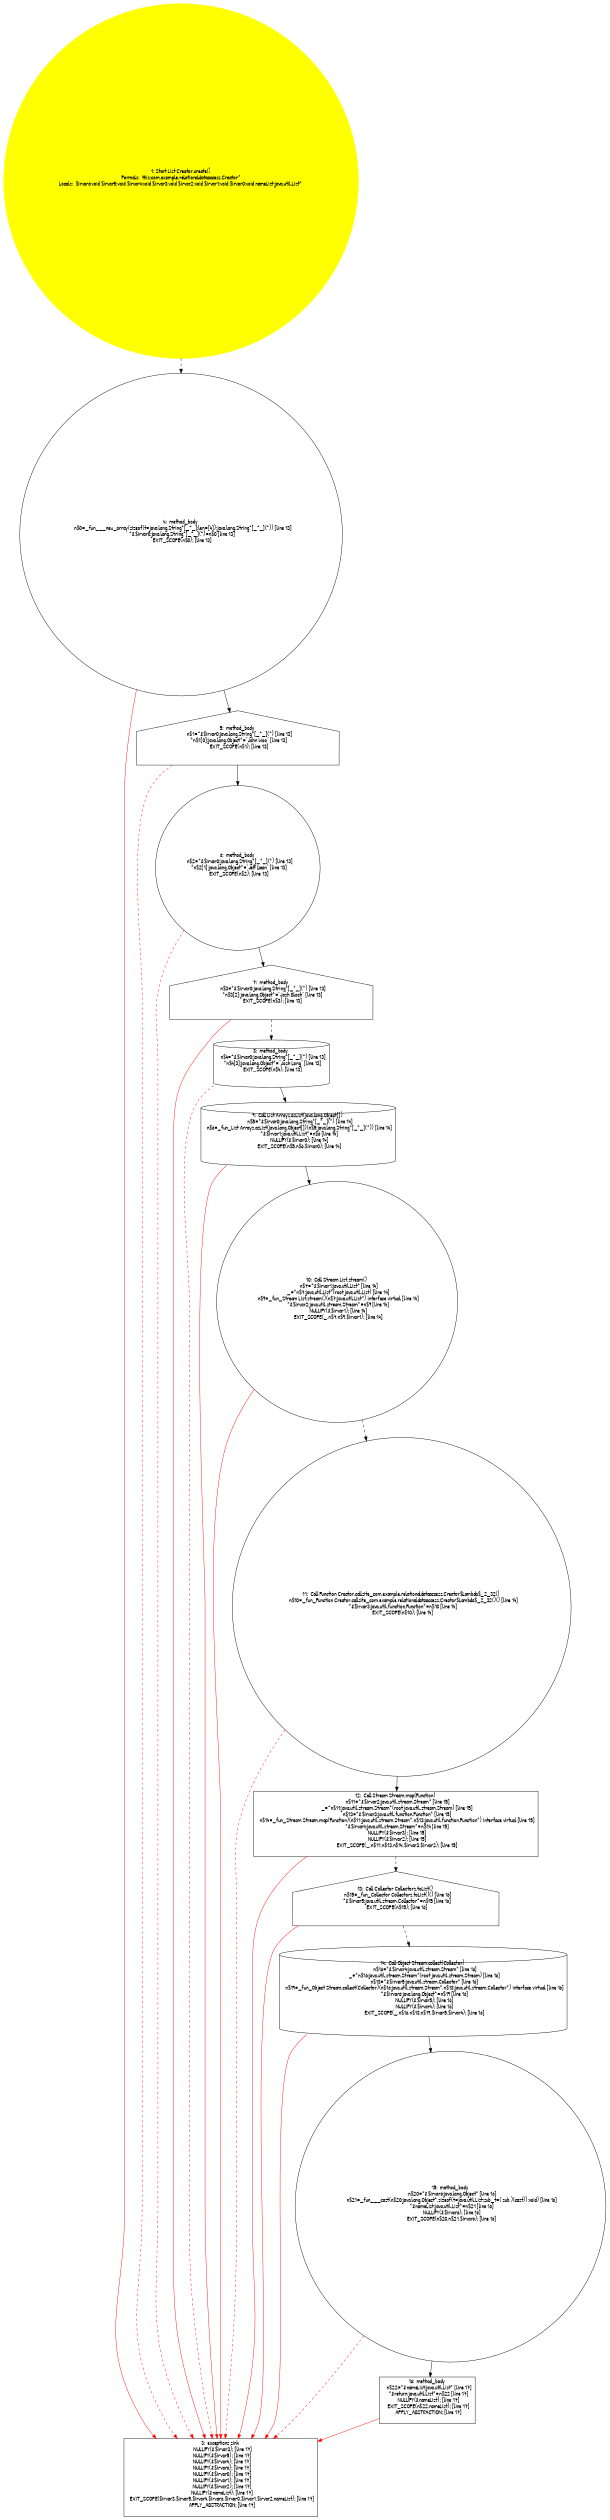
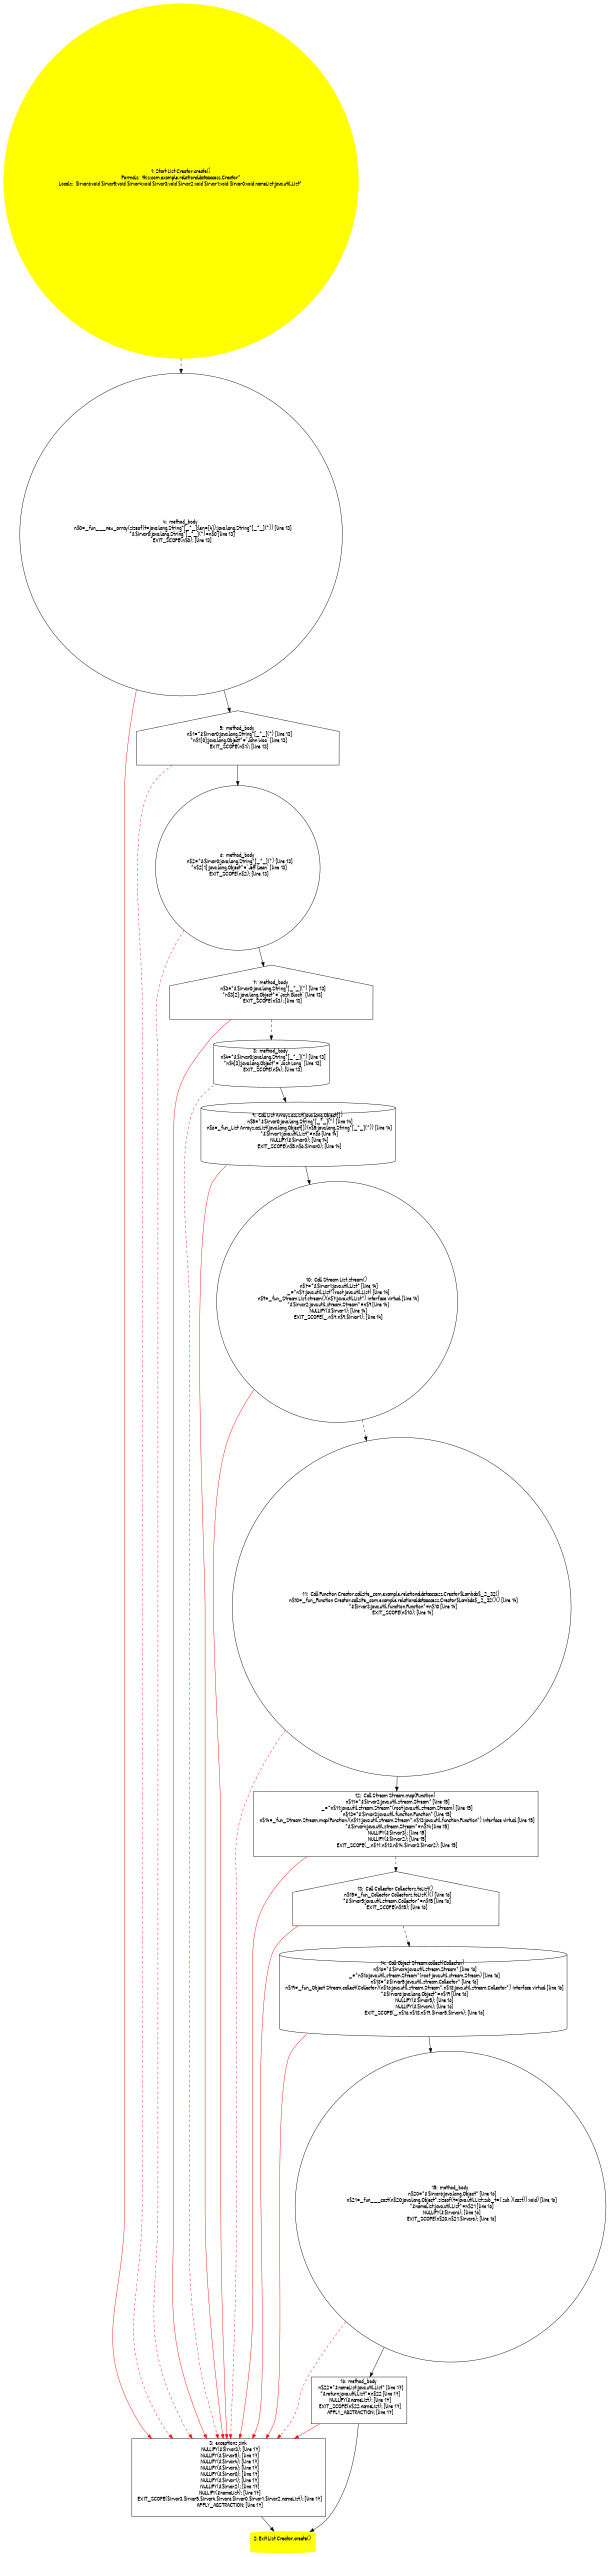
node "2: Exit List Creator.create()": added
